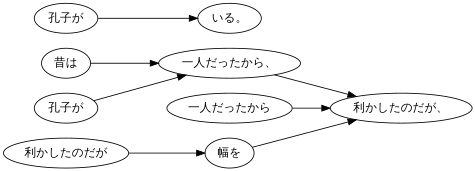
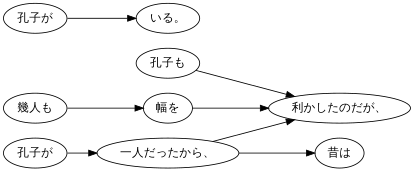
edge "昔は" -> "一人だったから、": reversed
node "一人だったから": label "一人だったから" -> "孔子も"
node "利かしたのだが": label "利かしたのだが" -> "幾人も"
